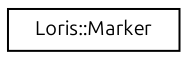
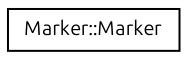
node "Loris::Marker": label "Loris::Marker" -> "Marker::Marker"
